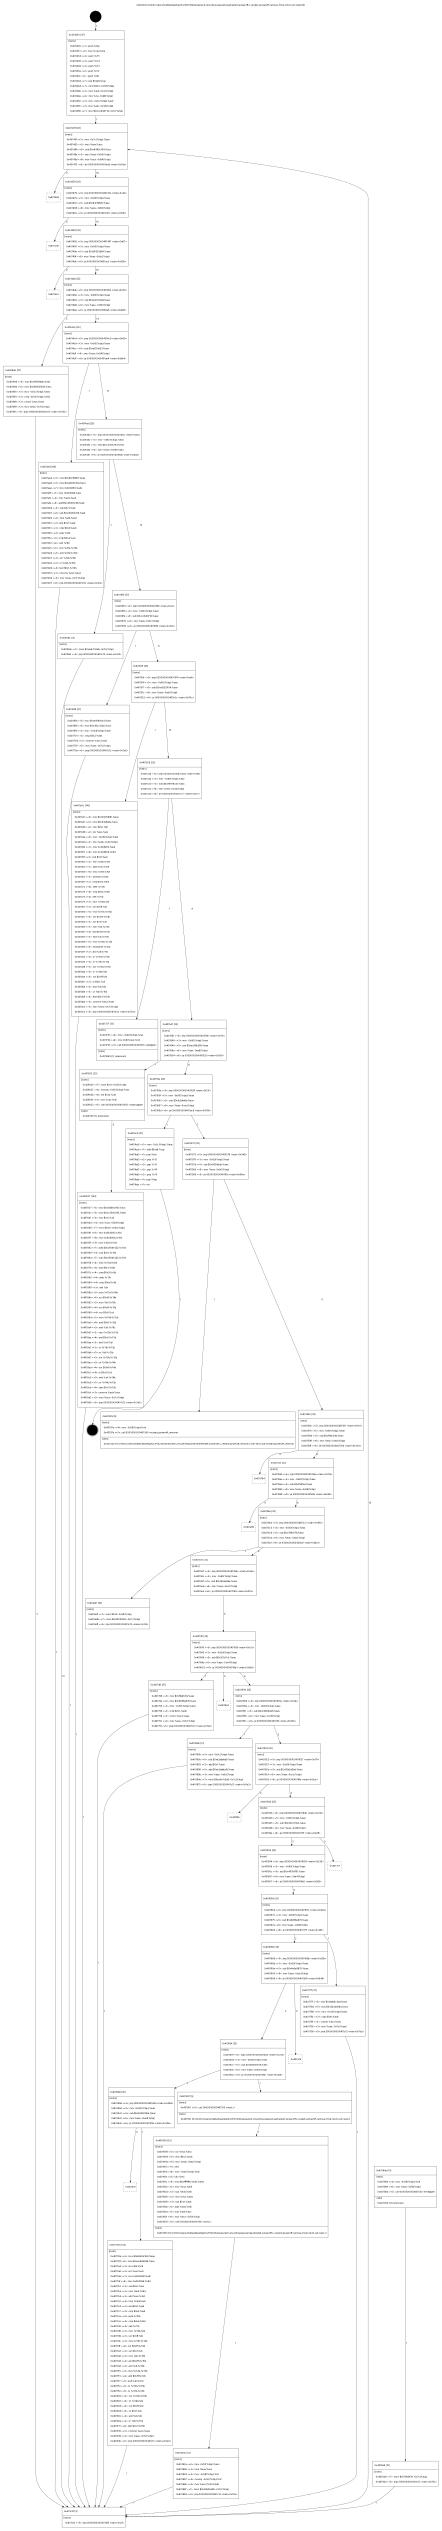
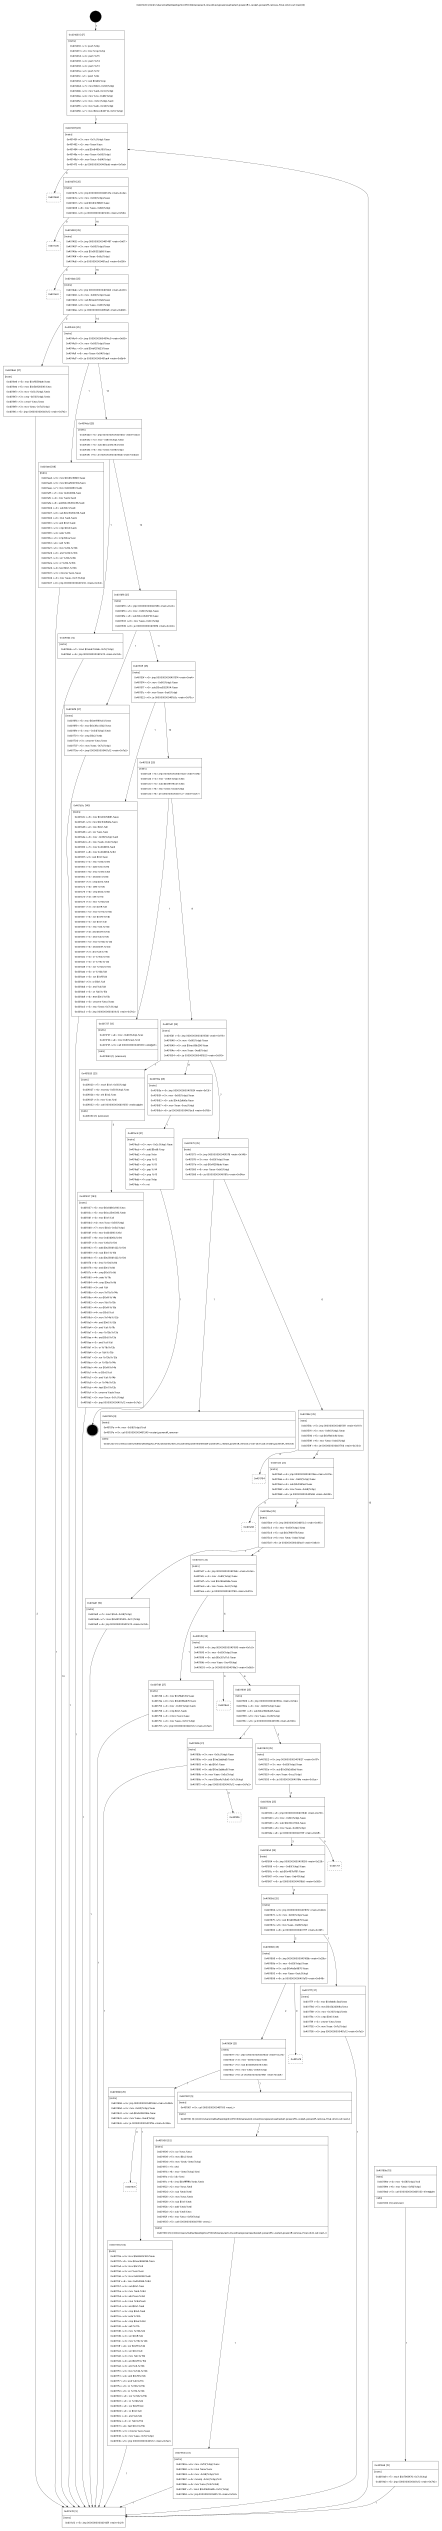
edge "0x40145f [26]" -> "0x401479 [25]": removed, label "16"
edge "0x40155a [25]" -> "0x401573 [25]": now "0x401541 [25]" -> "0x401573 [25]"
edge "0x4015f0 [25]" -> "0x401749 [27]": now "0x4015d7 [25]" -> "0x401749 [27]"
edge "0x401622 [25]" -> "0x4019fe": now "0x40195b [31]" -> "0x4019fe"
edge "0x401ad1 [19]" -> "0x401c12 [5]": added, label "1"
